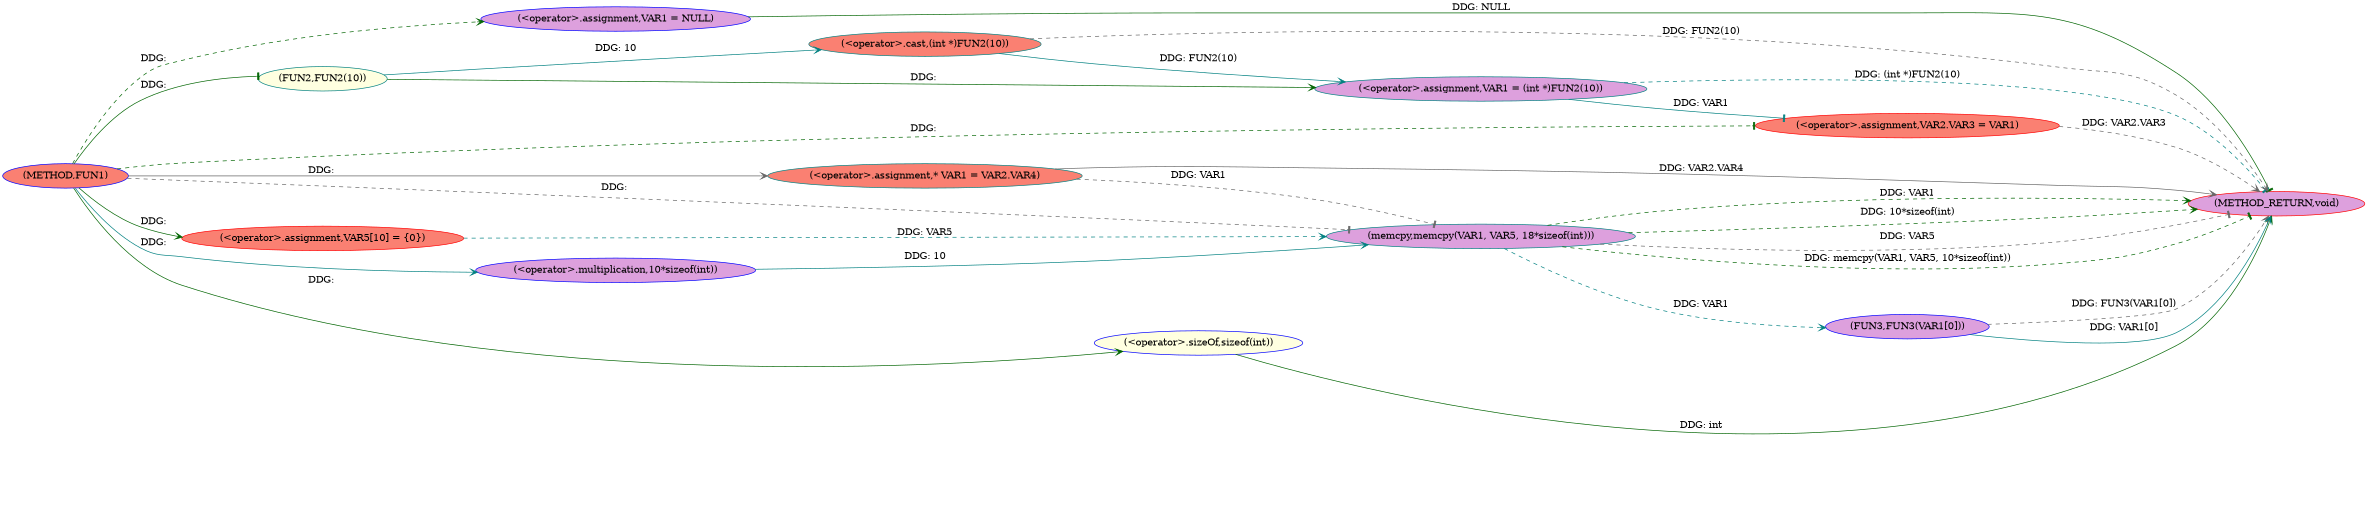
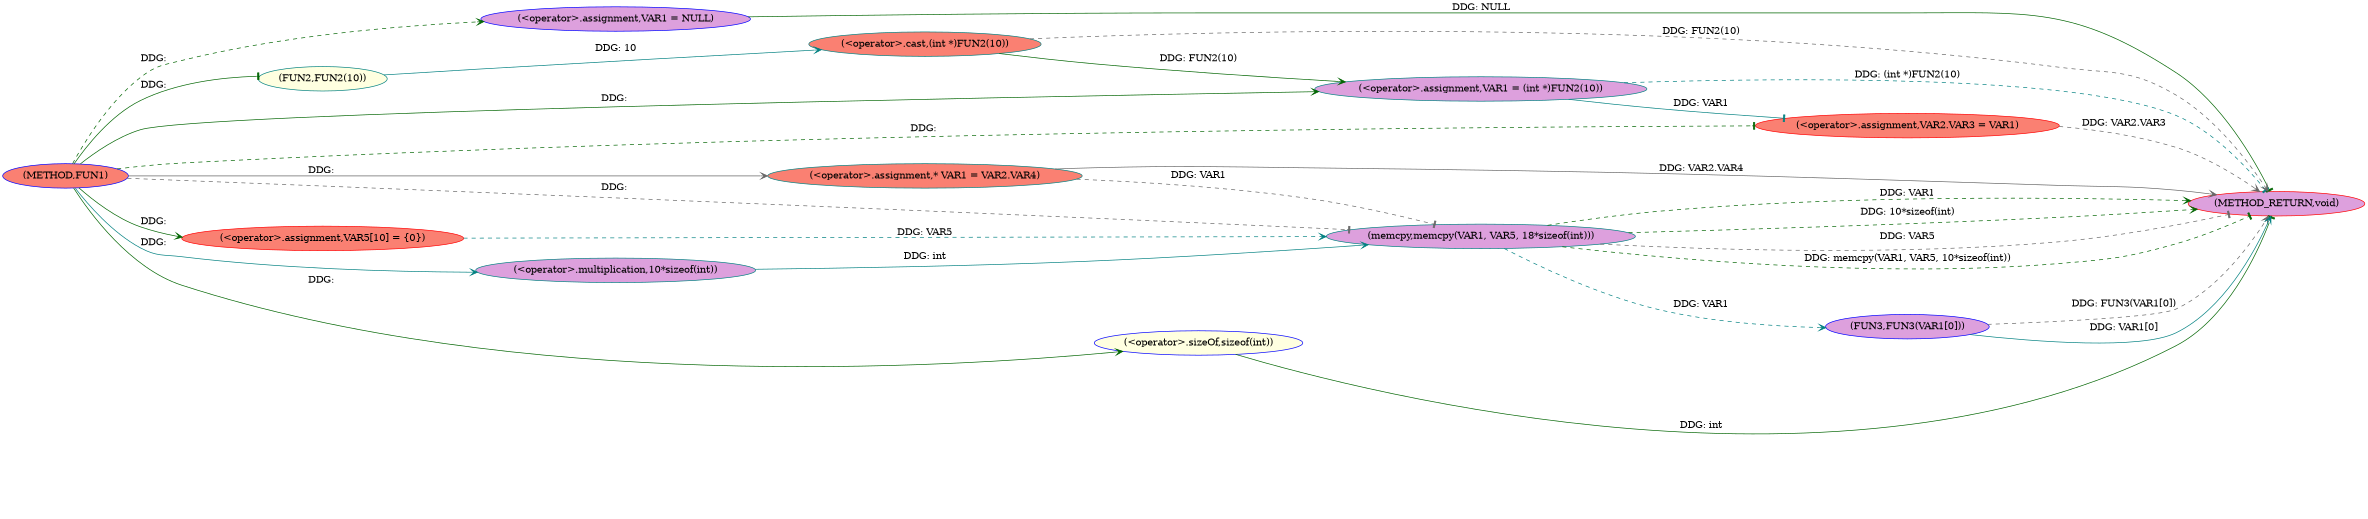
edge "(<operator>.cast,(int *)FUN2(10))" -> "(<operator>.assignment,VAR1 = (int *)FUN2(10))": color teal -> darkgreen
edge "(FUN2,FUN2(10))" -> "(<operator>.assignment,VAR1 = (int *)FUN2(10))": now "(METHOD,FUN1)" -> "(<operator>.assignment,VAR1 = (int *)FUN2(10))"
edge "(<operator>.multiplication,10*sizeof(int))" -> "(memcpy,memcpy(VAR1, VAR5, 18*sizeof(int)))": label "DDG: 10" -> "DDG: int"
node "(<operator>.multiplication,10*sizeof(int))": color blue -> teal
edge "(<operator>.sizeOf,sizeof(int))" -> "(METHOD_RETURN,void)": arrowhead vee -> tee
